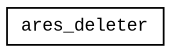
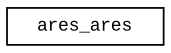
node "ares_deleter": label "ares_deleter" -> "ares_ares"
